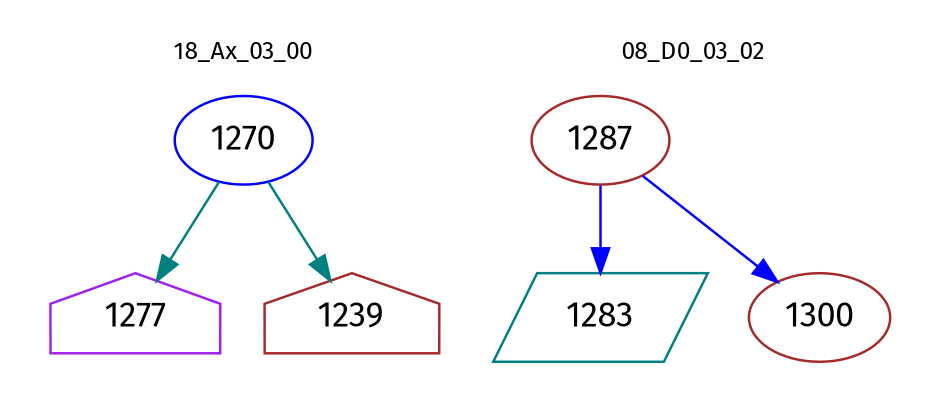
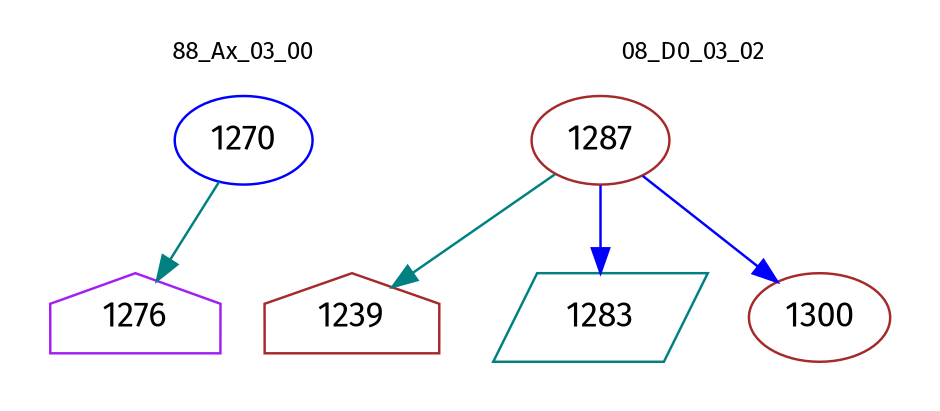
cluster "18_Ax_03_00": label "18_Ax_03_00" -> "88_Ax_03_00"
edge "1270" -> "1239": now "1287" -> "1239"
node "1277": label "1277" -> "1276"
